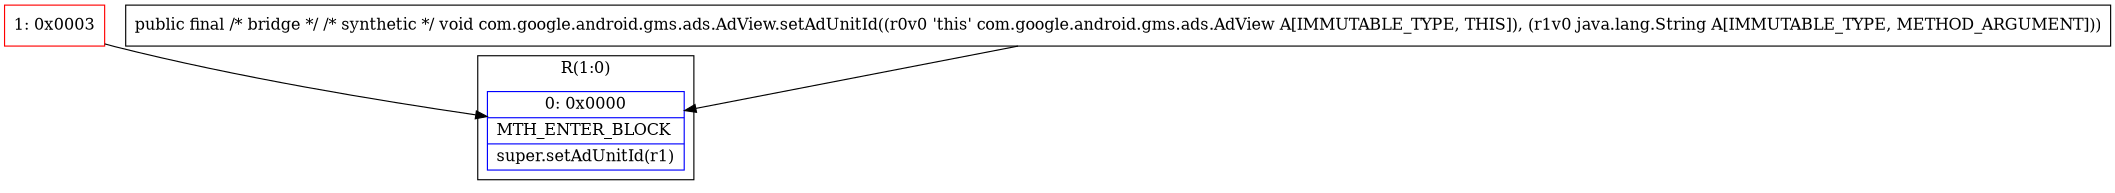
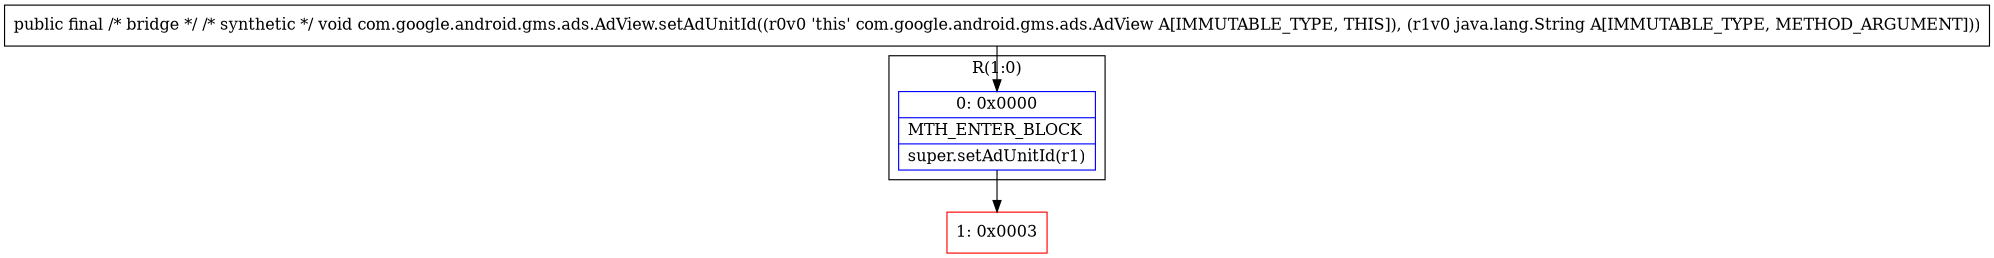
edge "1: 0x0003" -> "0: 0x0000": reversed
